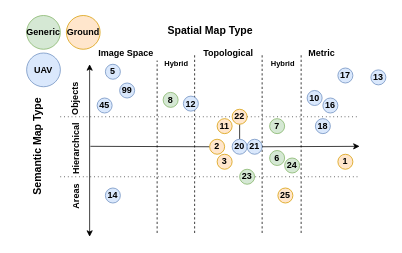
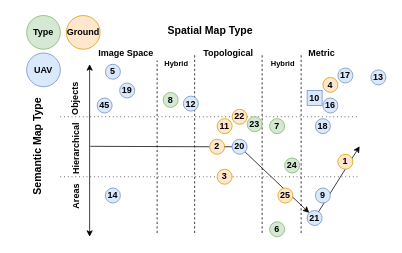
node "Generic": label "Generic" -> "Type"
node "4": added
node "99": label "99" -> "19"
node "10": shape ellipse -> rectangle
edge "22" -- "20": now "2" -- "20"
node "21": moved (255, 147) -> (315, 218)
node "6": moved (277, 158) -> (277, 229)
node "3": moved (225, 162) -> (225, 177)
node "23": moved (247, 177) -> (255, 124)
node "9": added
